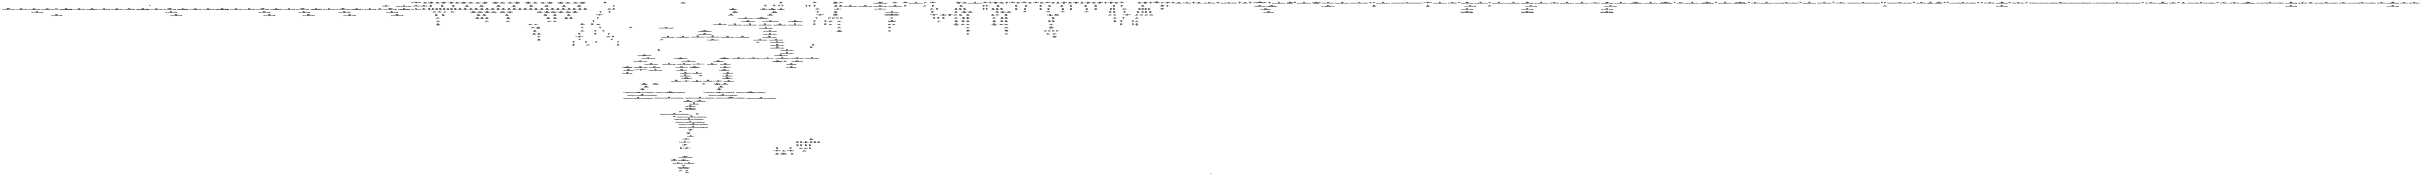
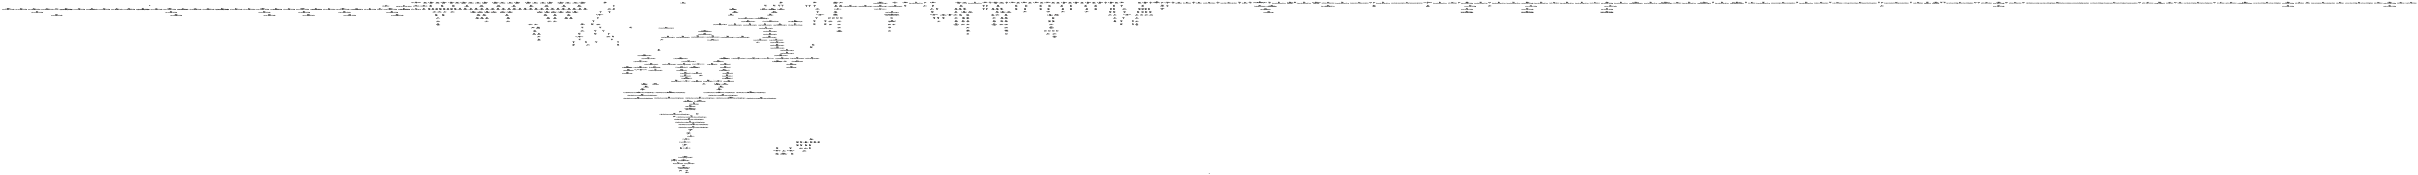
node "NodeID: 248": removed
